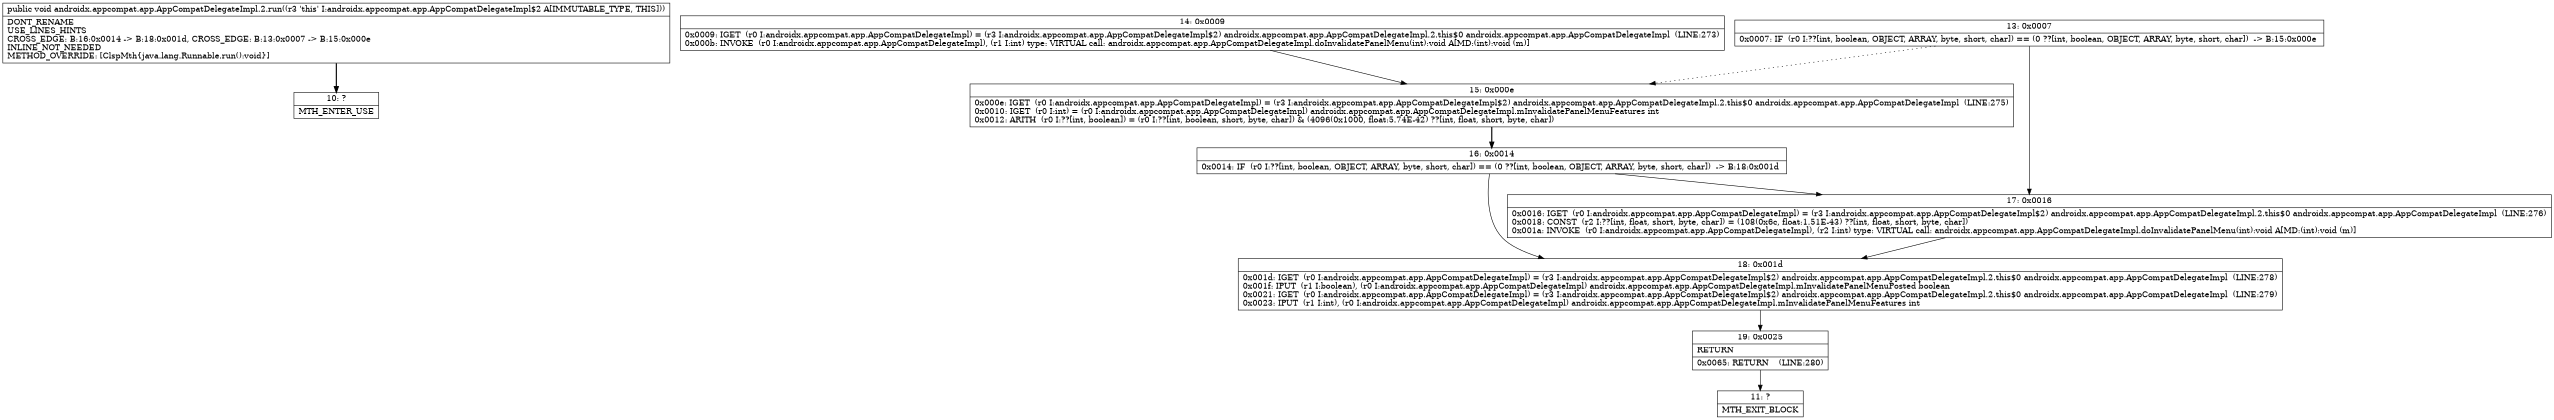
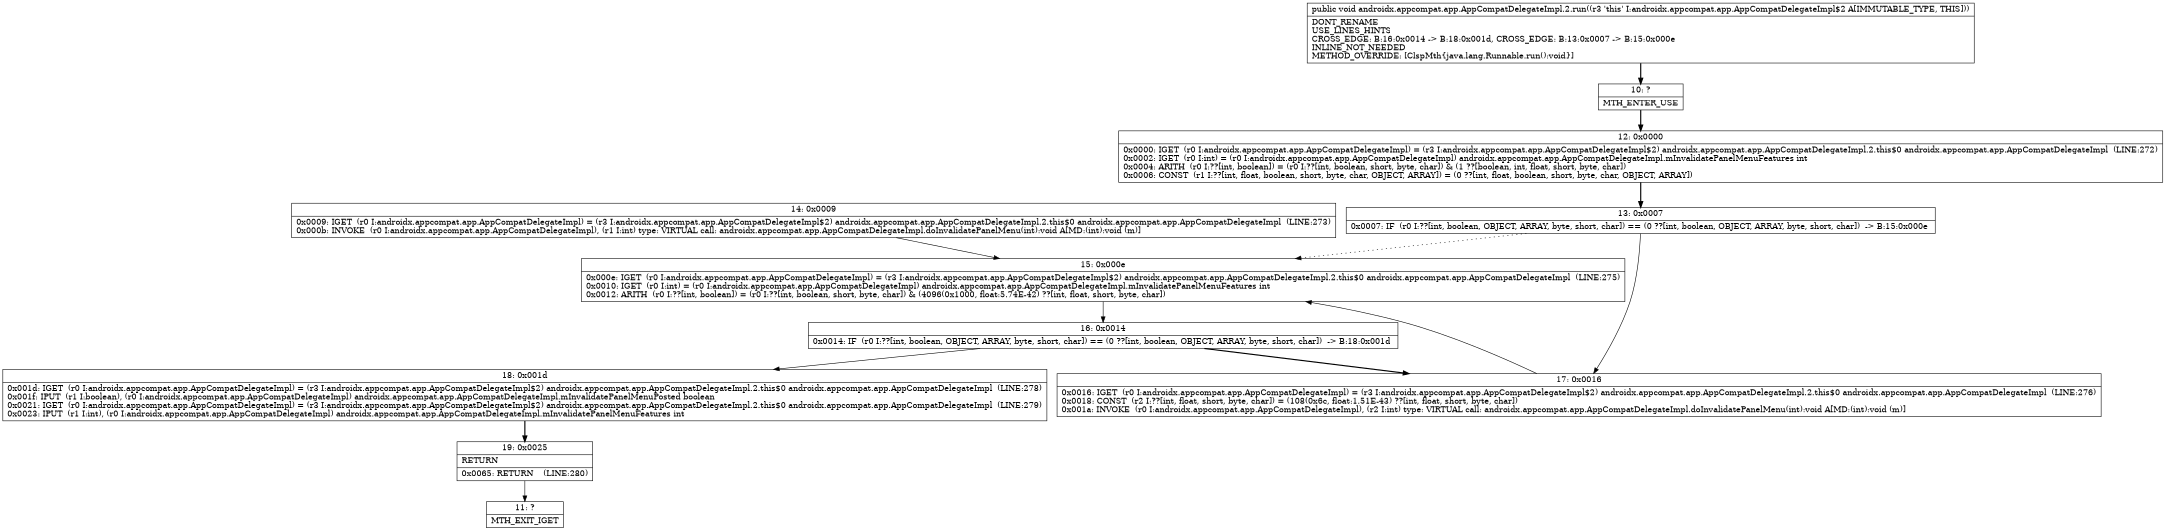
edge "15: 0x000e" -> "16: 0x0014": style bold -> solid
node "12: 0x0000": added
edge "16: 0x0014" -> "17: 0x0016": style solid -> bold
edge "17: 0x0016" -> "18: 0x001d": now "17: 0x0016" -> "15: 0x000e"
edge "18: 0x001d" -> "19: 0x0025": style solid -> bold
node "11: ?": text "MTH_EXIT_BLOCK" -> "MTH_EXIT_IGET"
